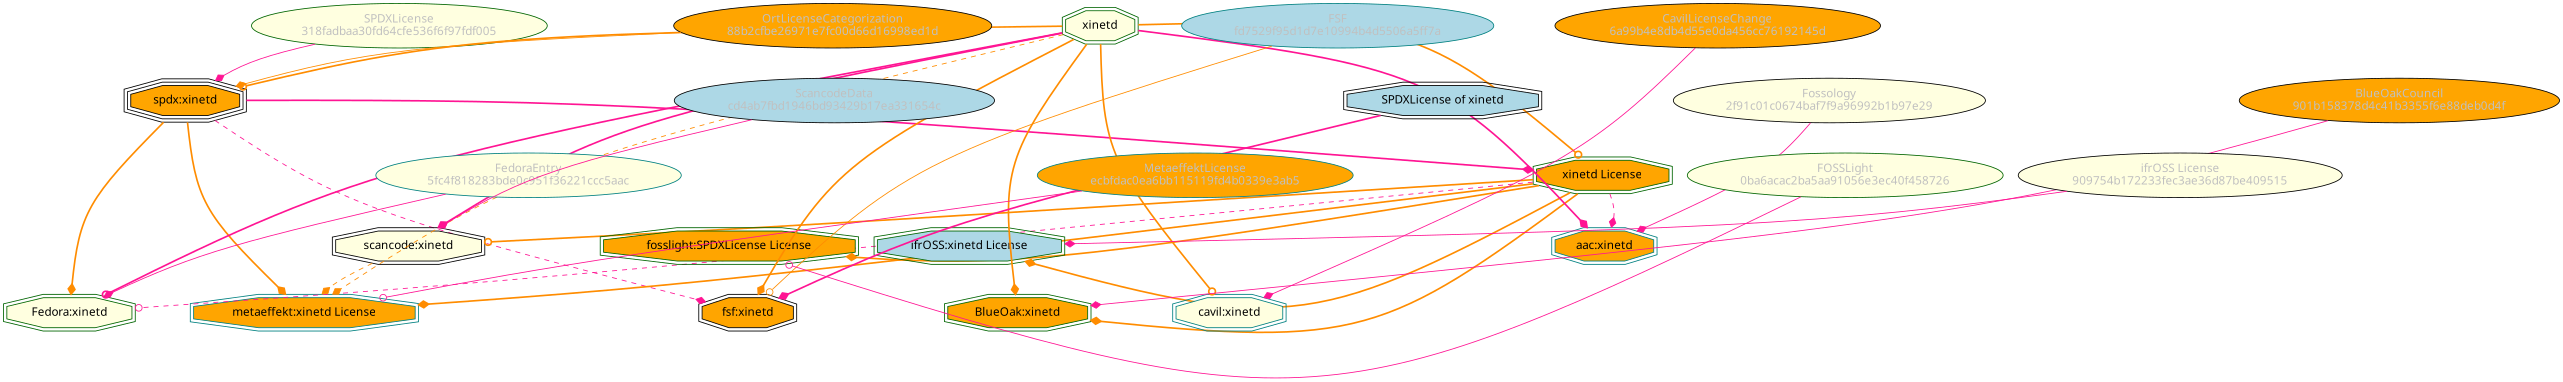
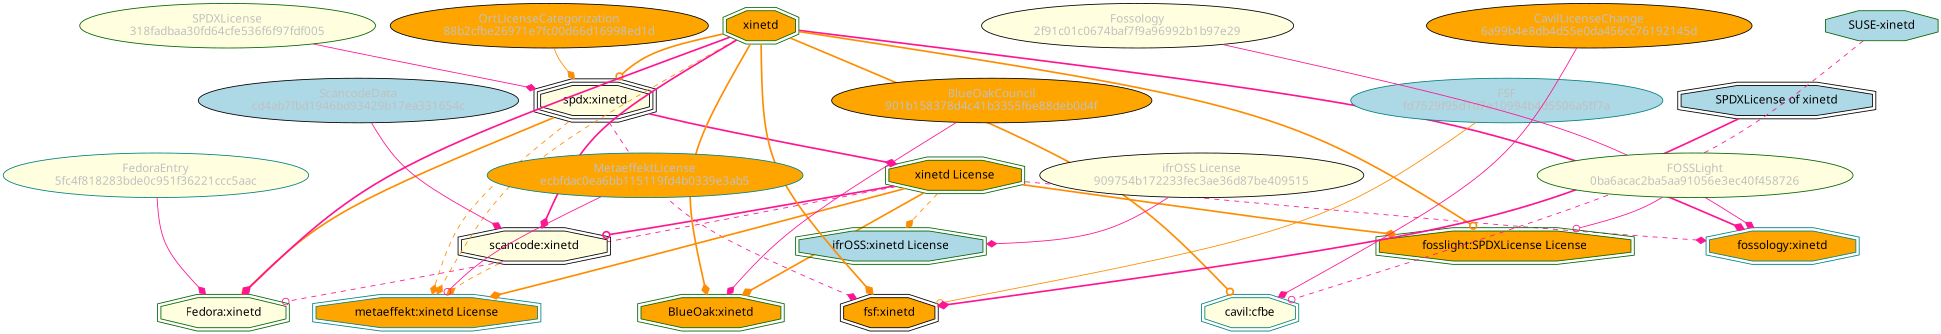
node "xinetd": fillcolor lightyellow -> orange
node "SUSE-xinetd": added
edge "xinetd" -> "xinetd License": now "xinetd" -> "fosslight:SPDXLicense License"
node "spdx:xinetd": fillcolor orange -> lightyellow
edge "xinetd" -> "Fedora:xinetd": arrowhead odot -> diamond
edge "xinetd License" -> "scancode:xinetd": color darkorange -> deeppink
edge "spdx:xinetd" -> "metaeffekt:xinetd License": style bold -> dashed
node "aac:xinetd": label "aac:xinetd" -> "fossology:xinetd"
edge "xinetd License" -> "ifrOSS:xinetd License": style bold -> dashed
node "cavil:xinetd": label "cavil:xinetd" -> "cavil:cfbe"
